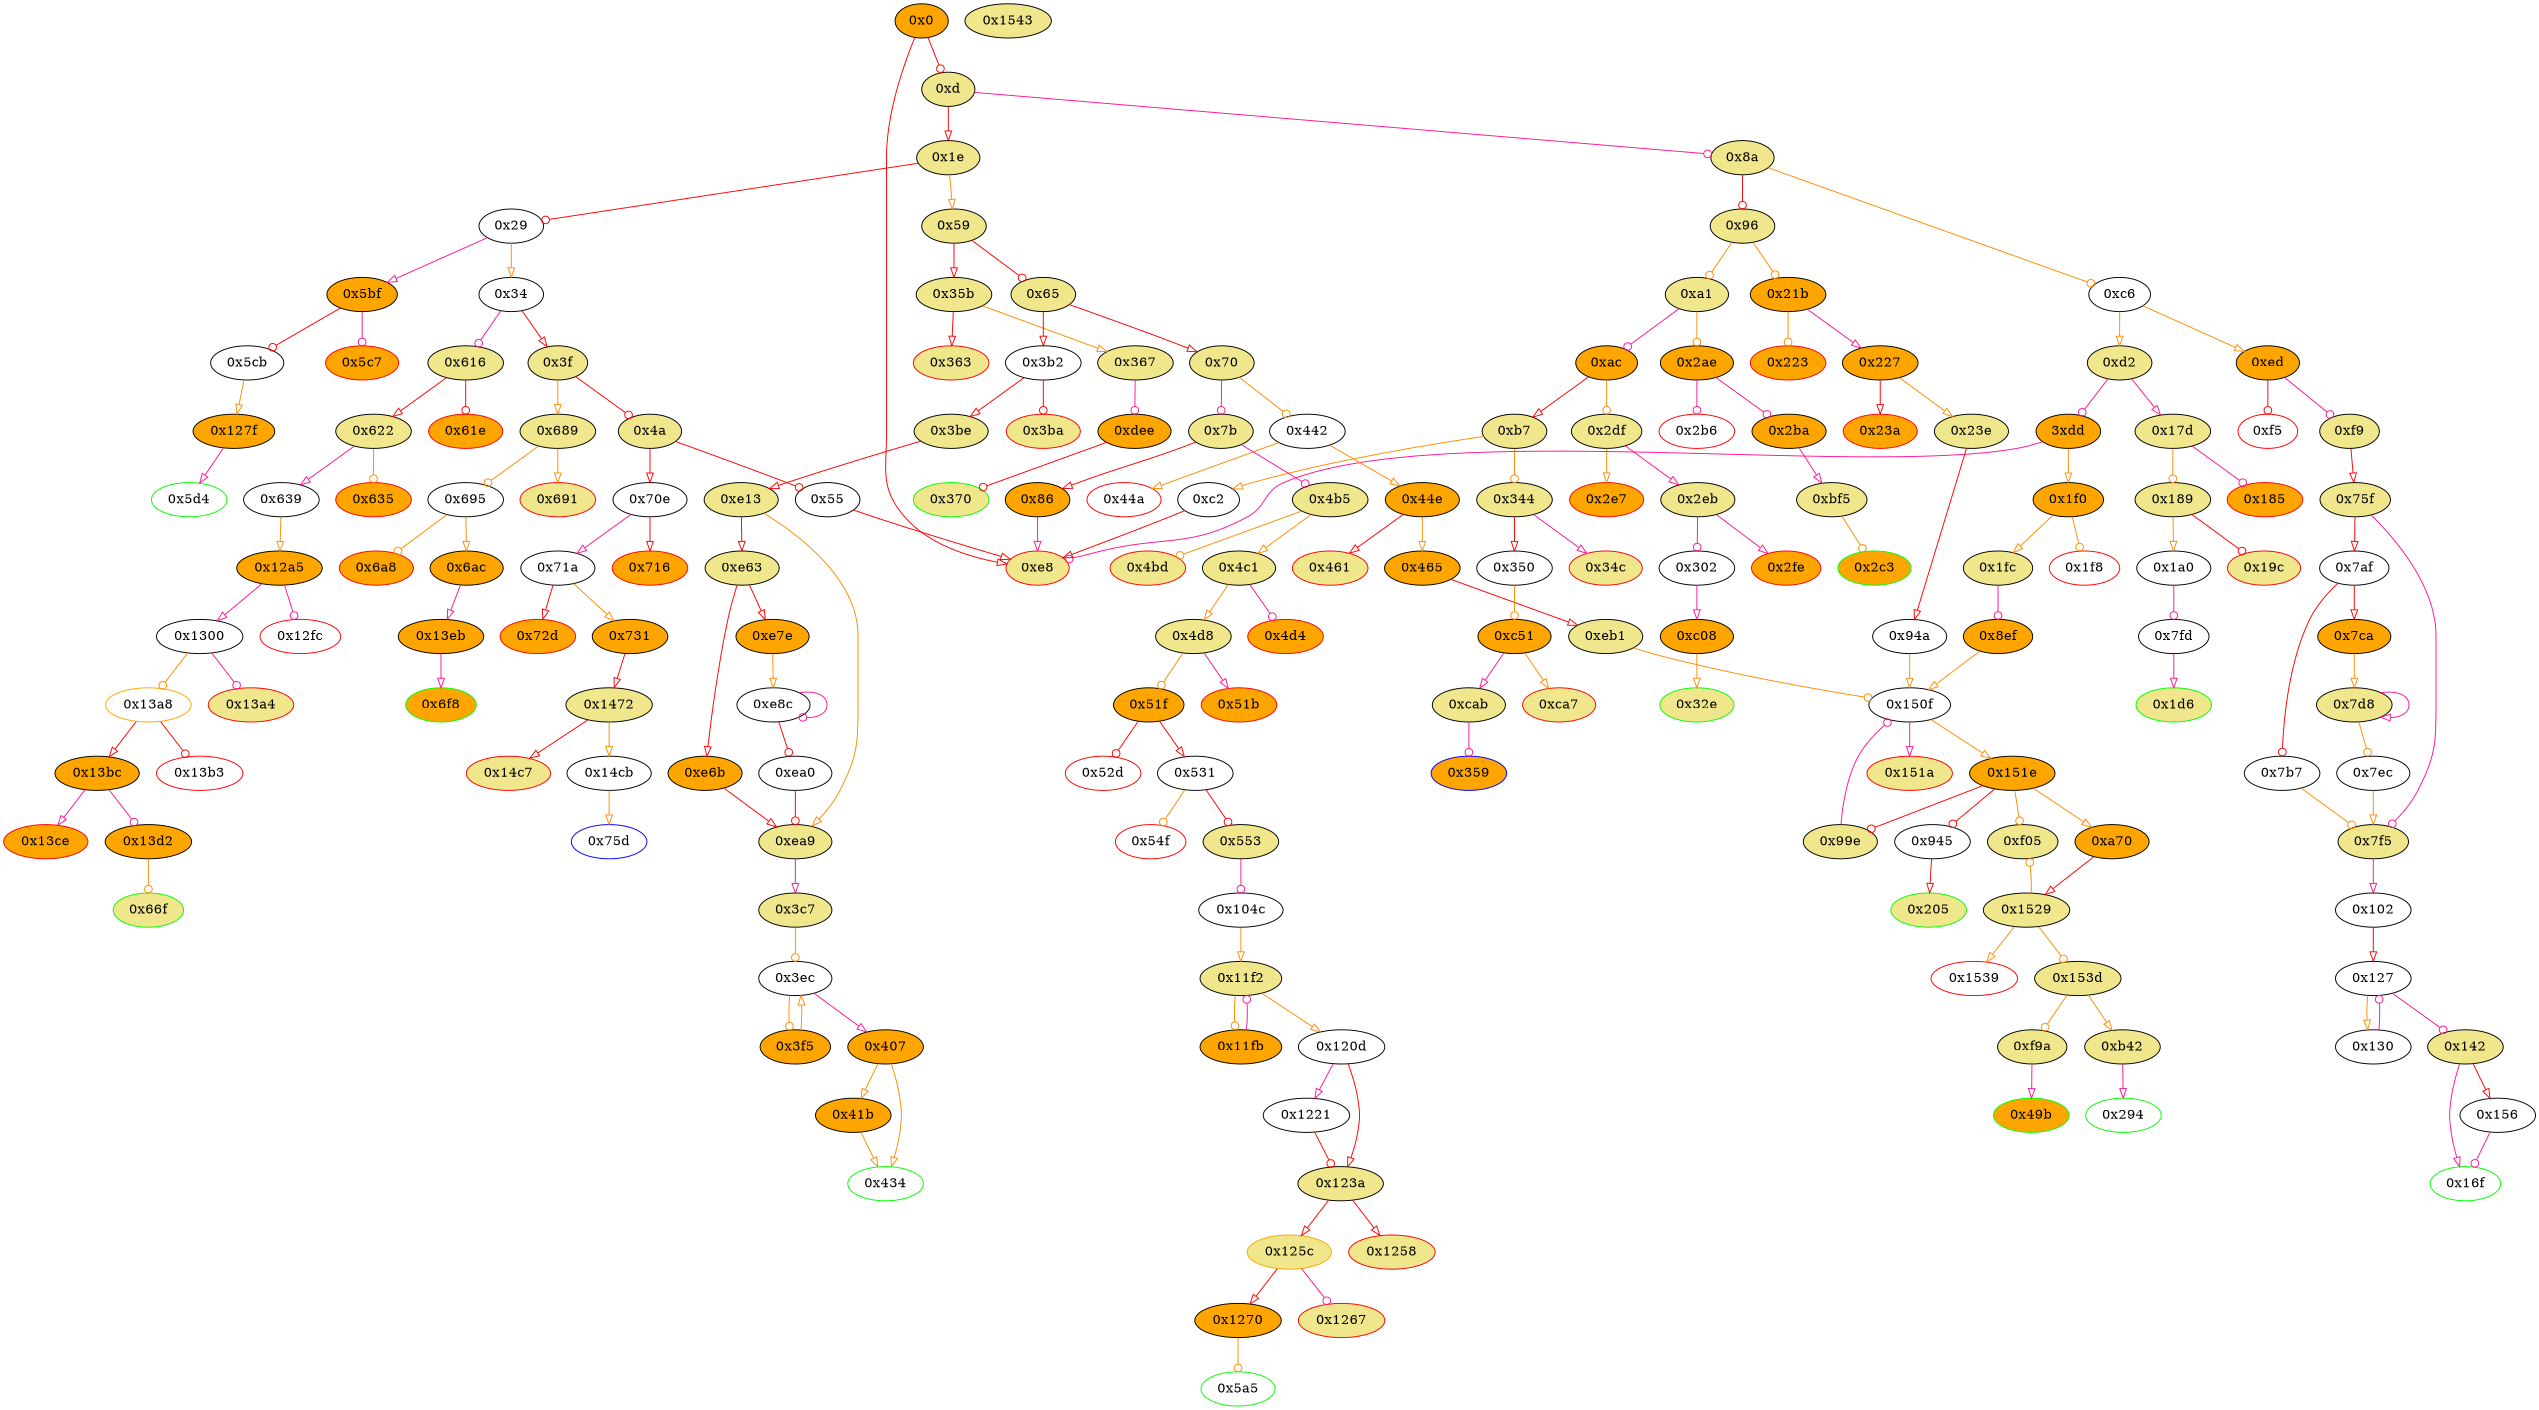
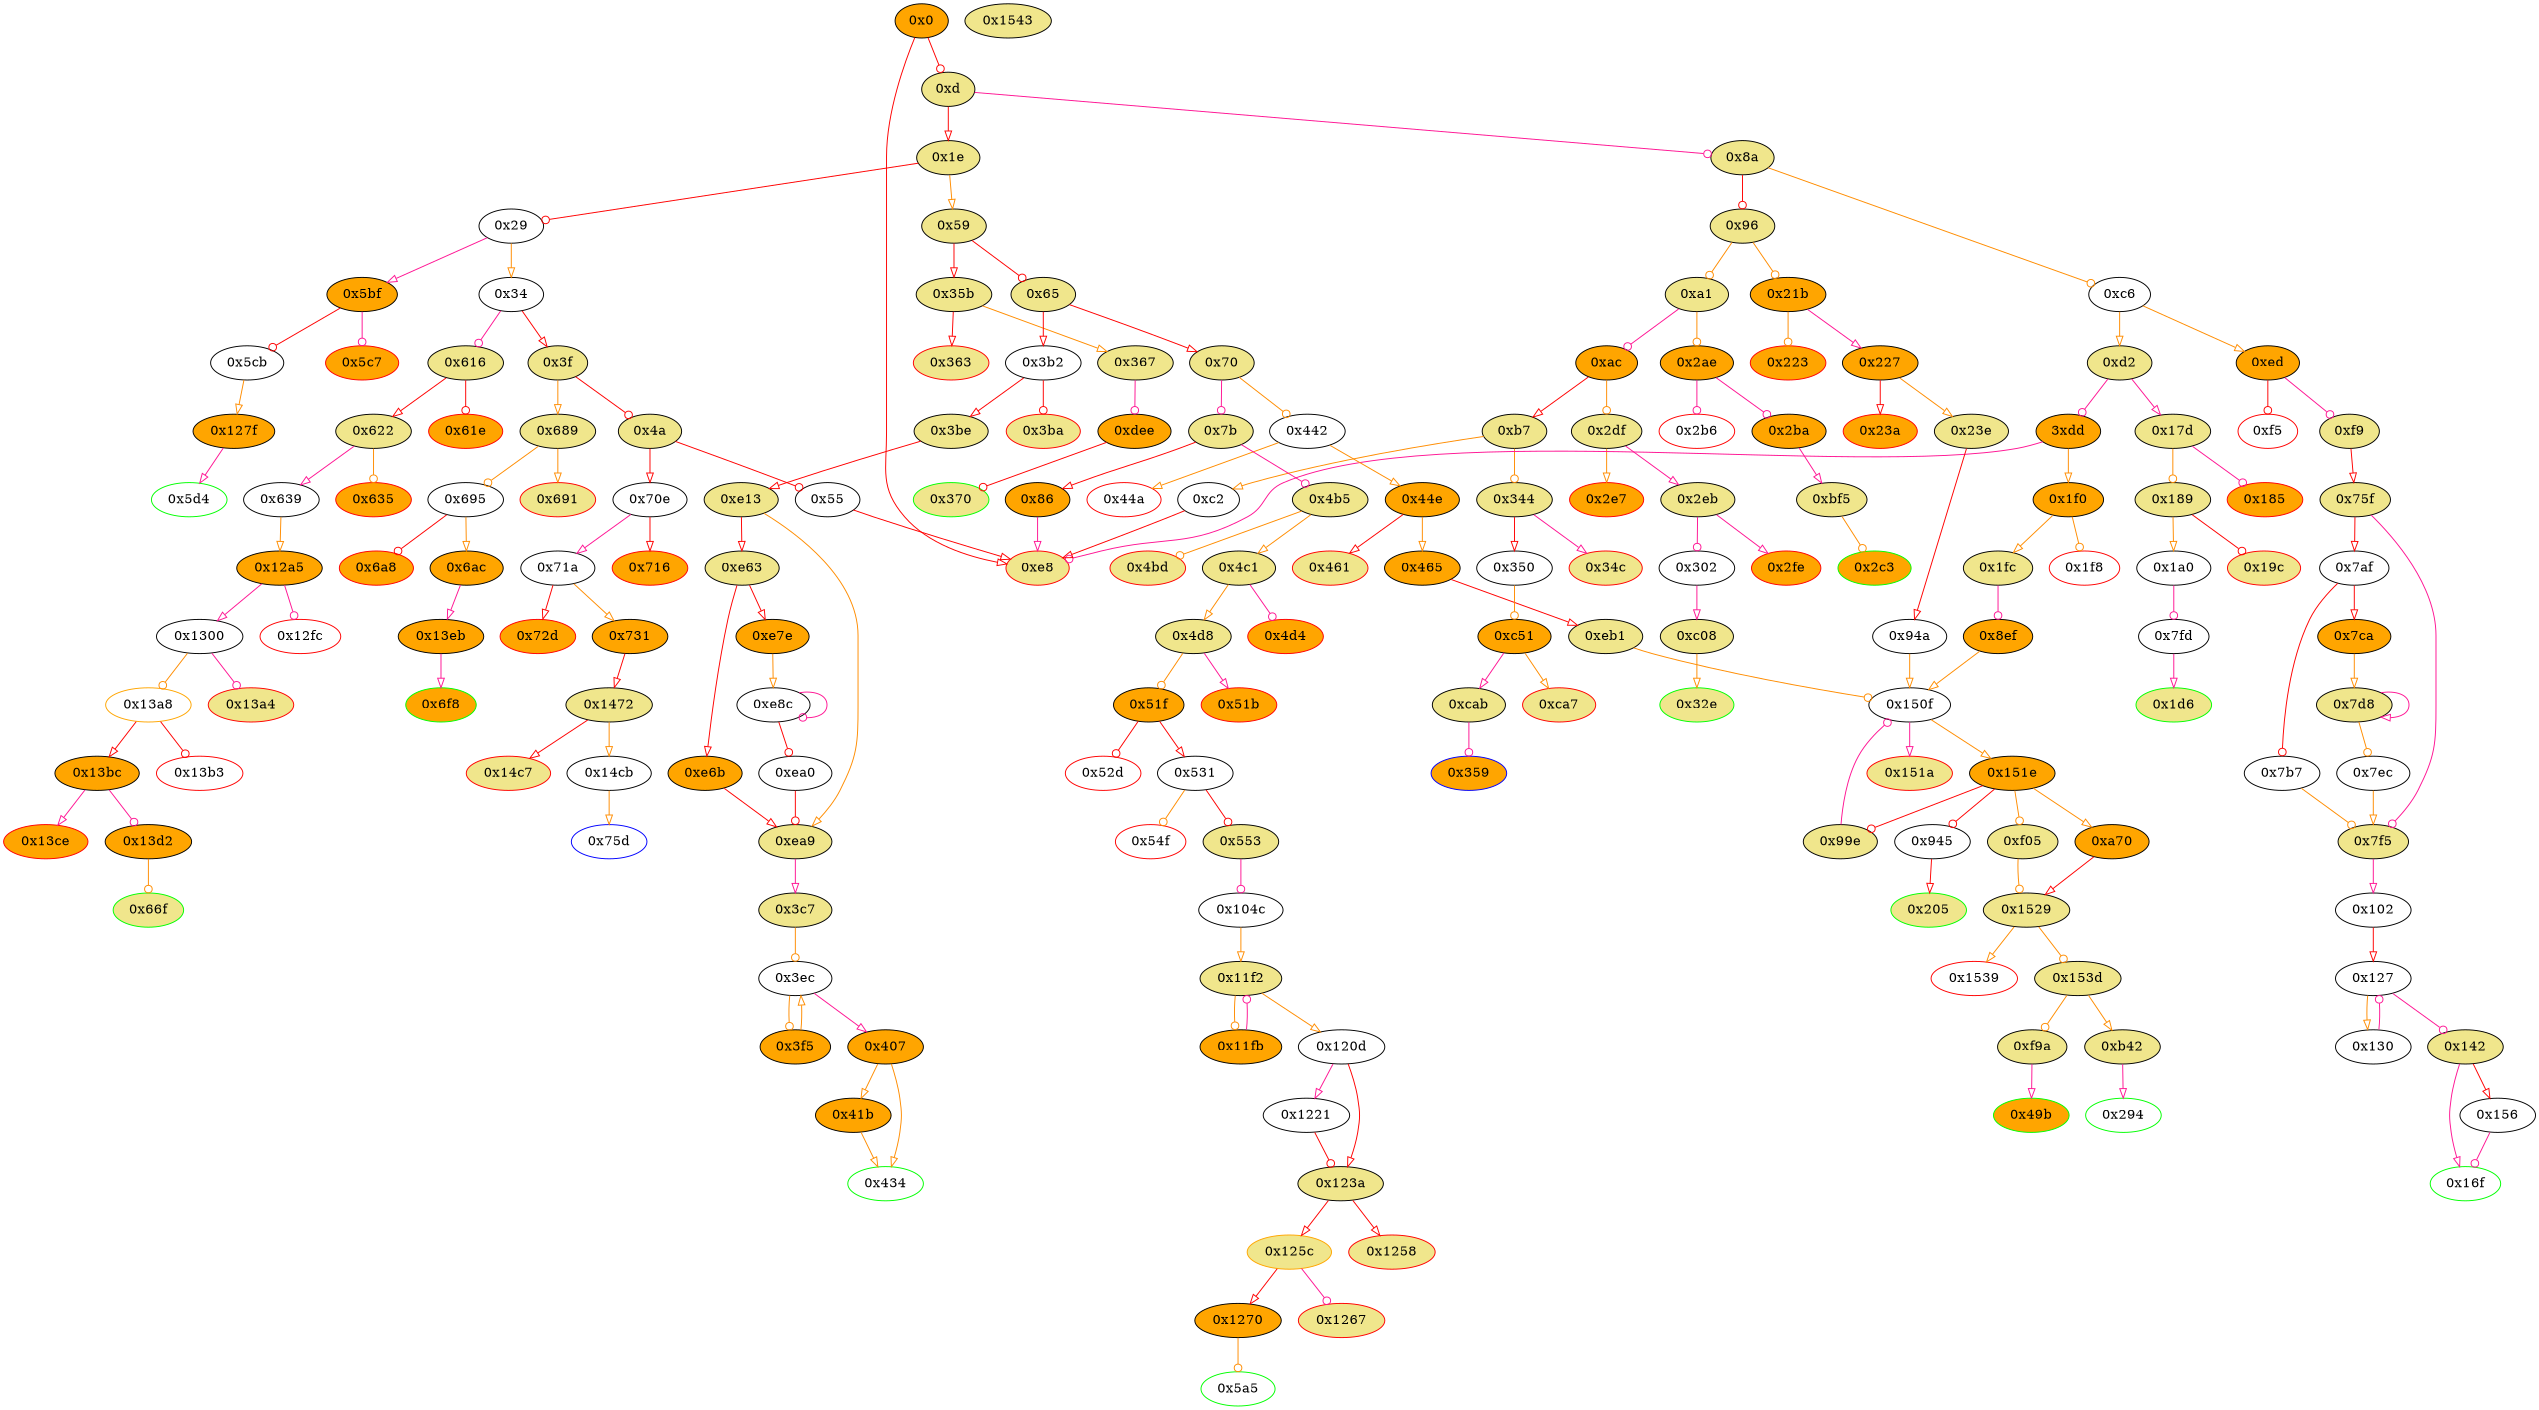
edge "0x695" -> "0x6a8": color darkorange -> red
node "0xc08": fillcolor orange -> khaki
edge "0x1529" -> "0xf05": reversed
